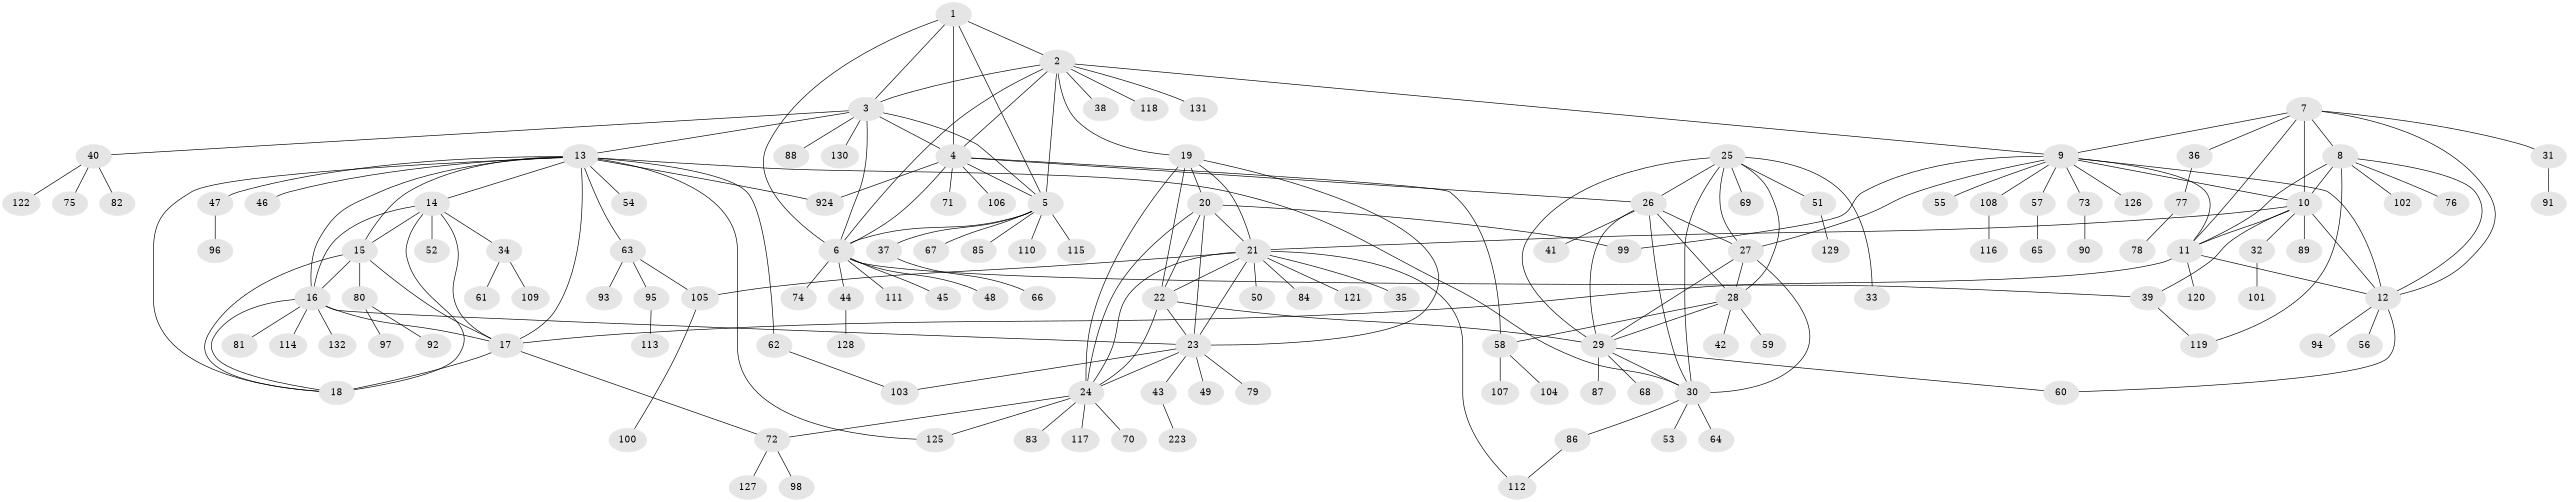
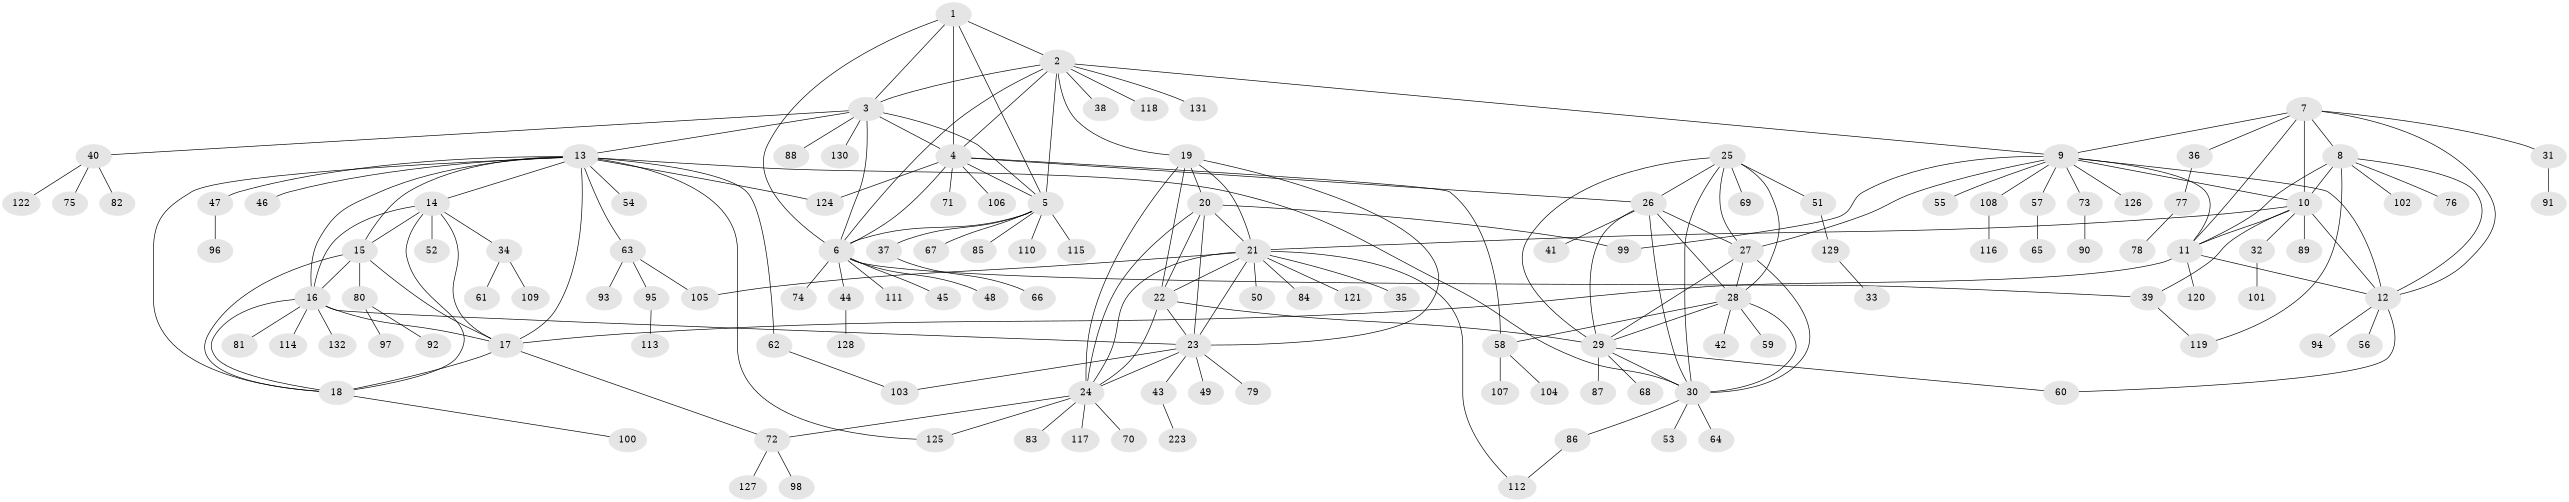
edge "25" -- "33": now "129" -- "33"
node "924": label "924" -> "124"
edge "28" -- "30": added
edge "105" -- "100": now "18" -- "100"
